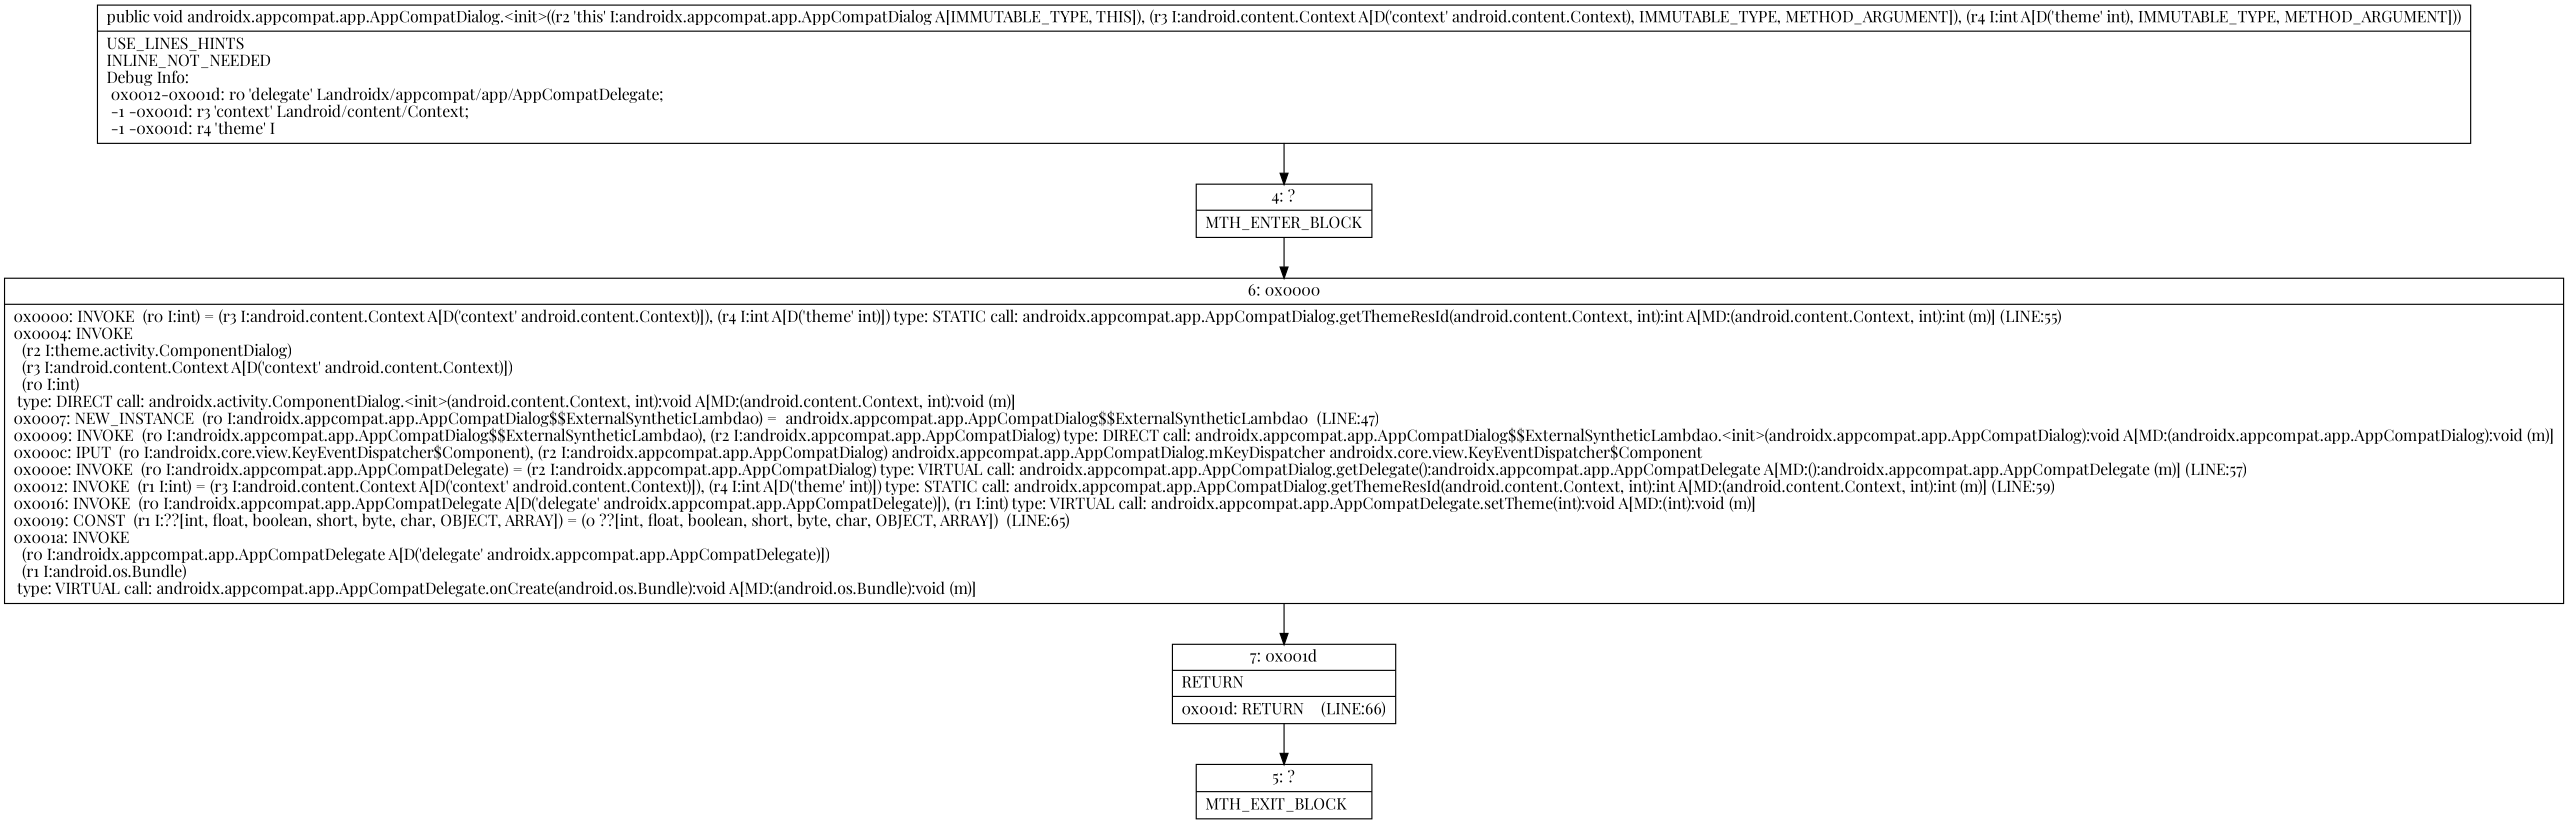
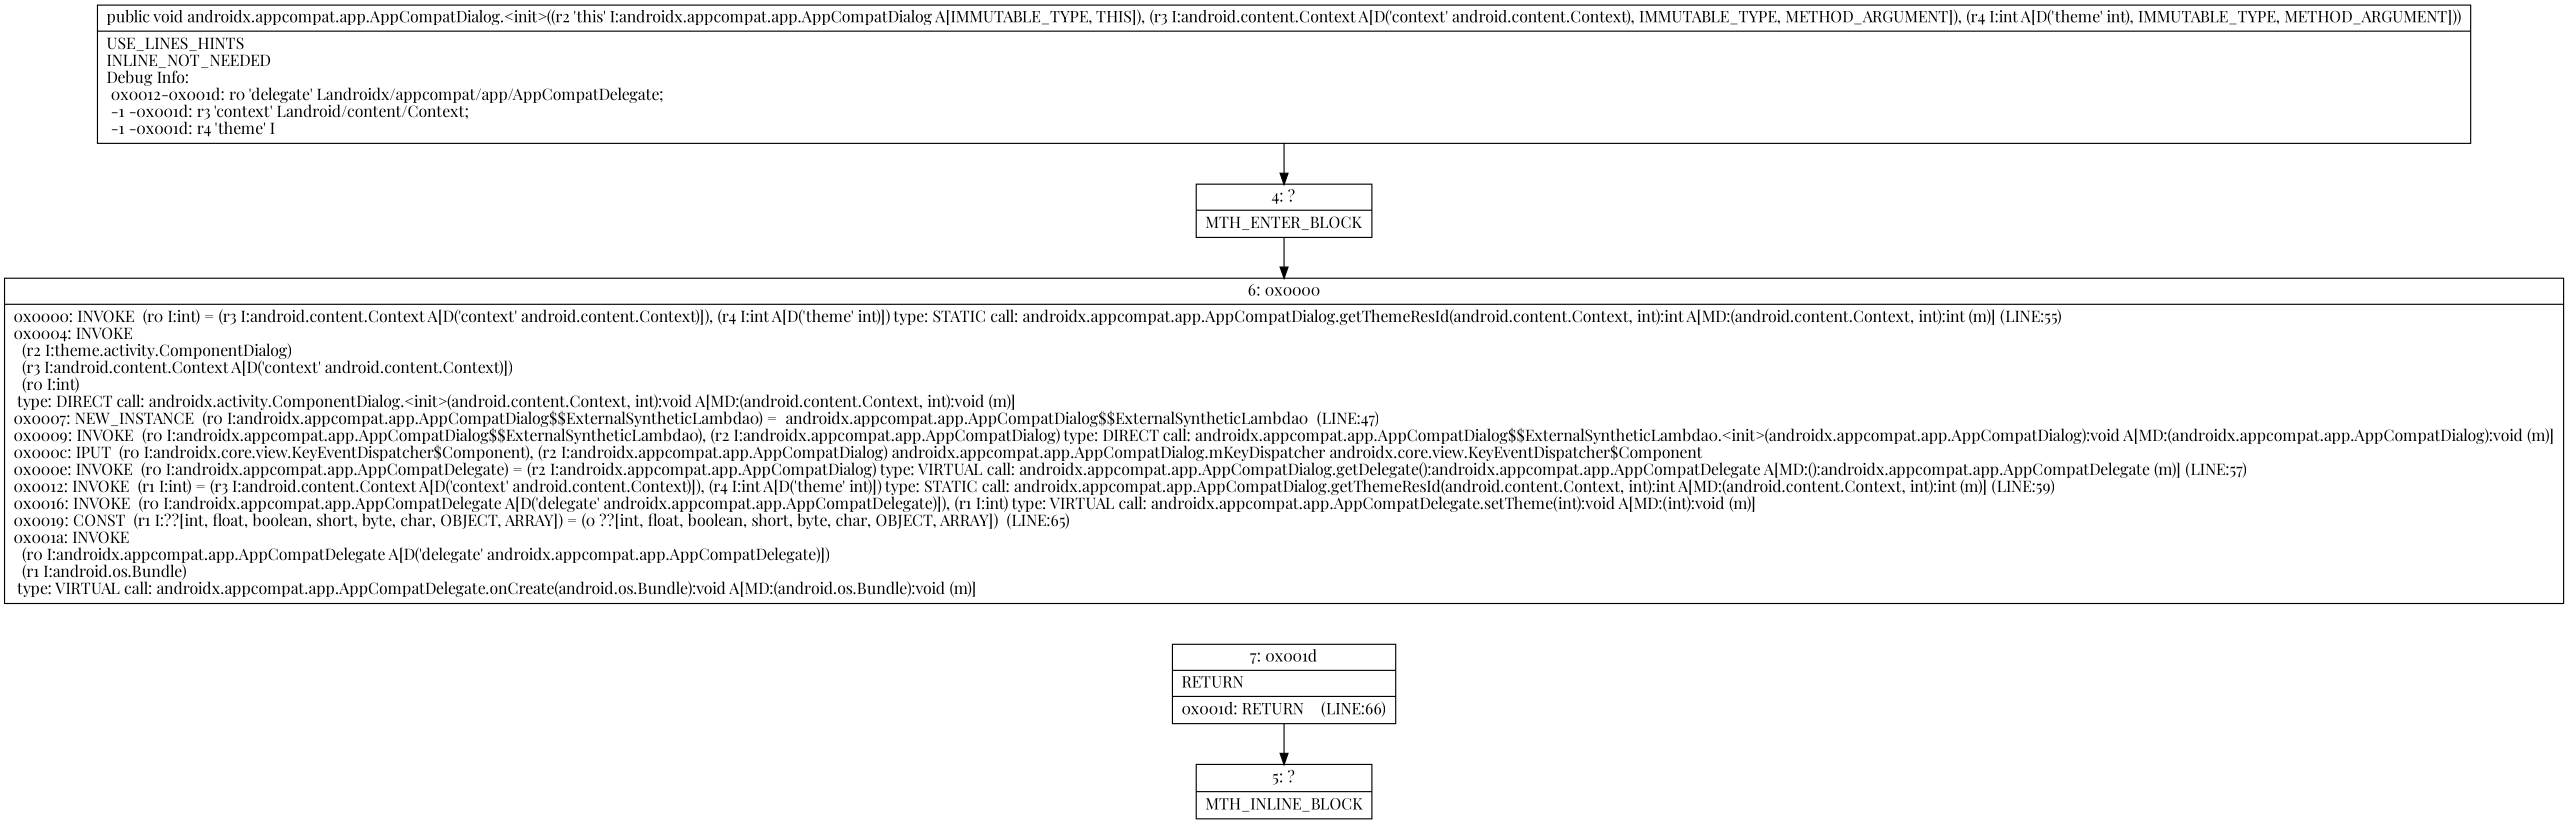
edge "6: 0x0000" -> "7: 0x001d": removed
node "5: ?": text "MTH_EXIT_BLOCK" -> "MTH_INLINE_BLOCK"
